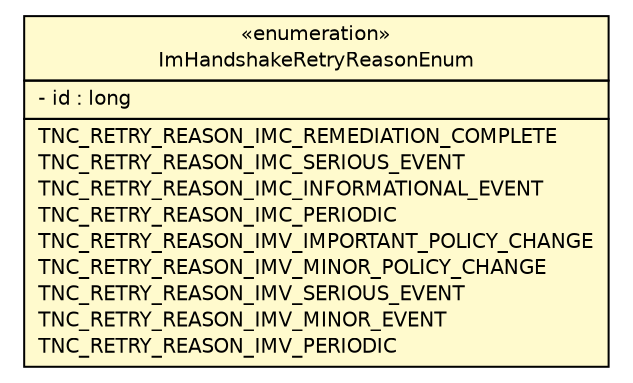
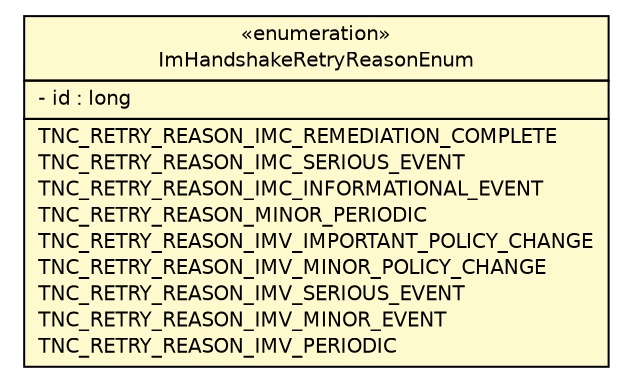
node "ImHandshakeRetryReasonEnum": text "TNC_RETRY_REASON_IMC_PERIODIC" -> "TNC_RETRY_REASON_MINOR_PERIODIC"
